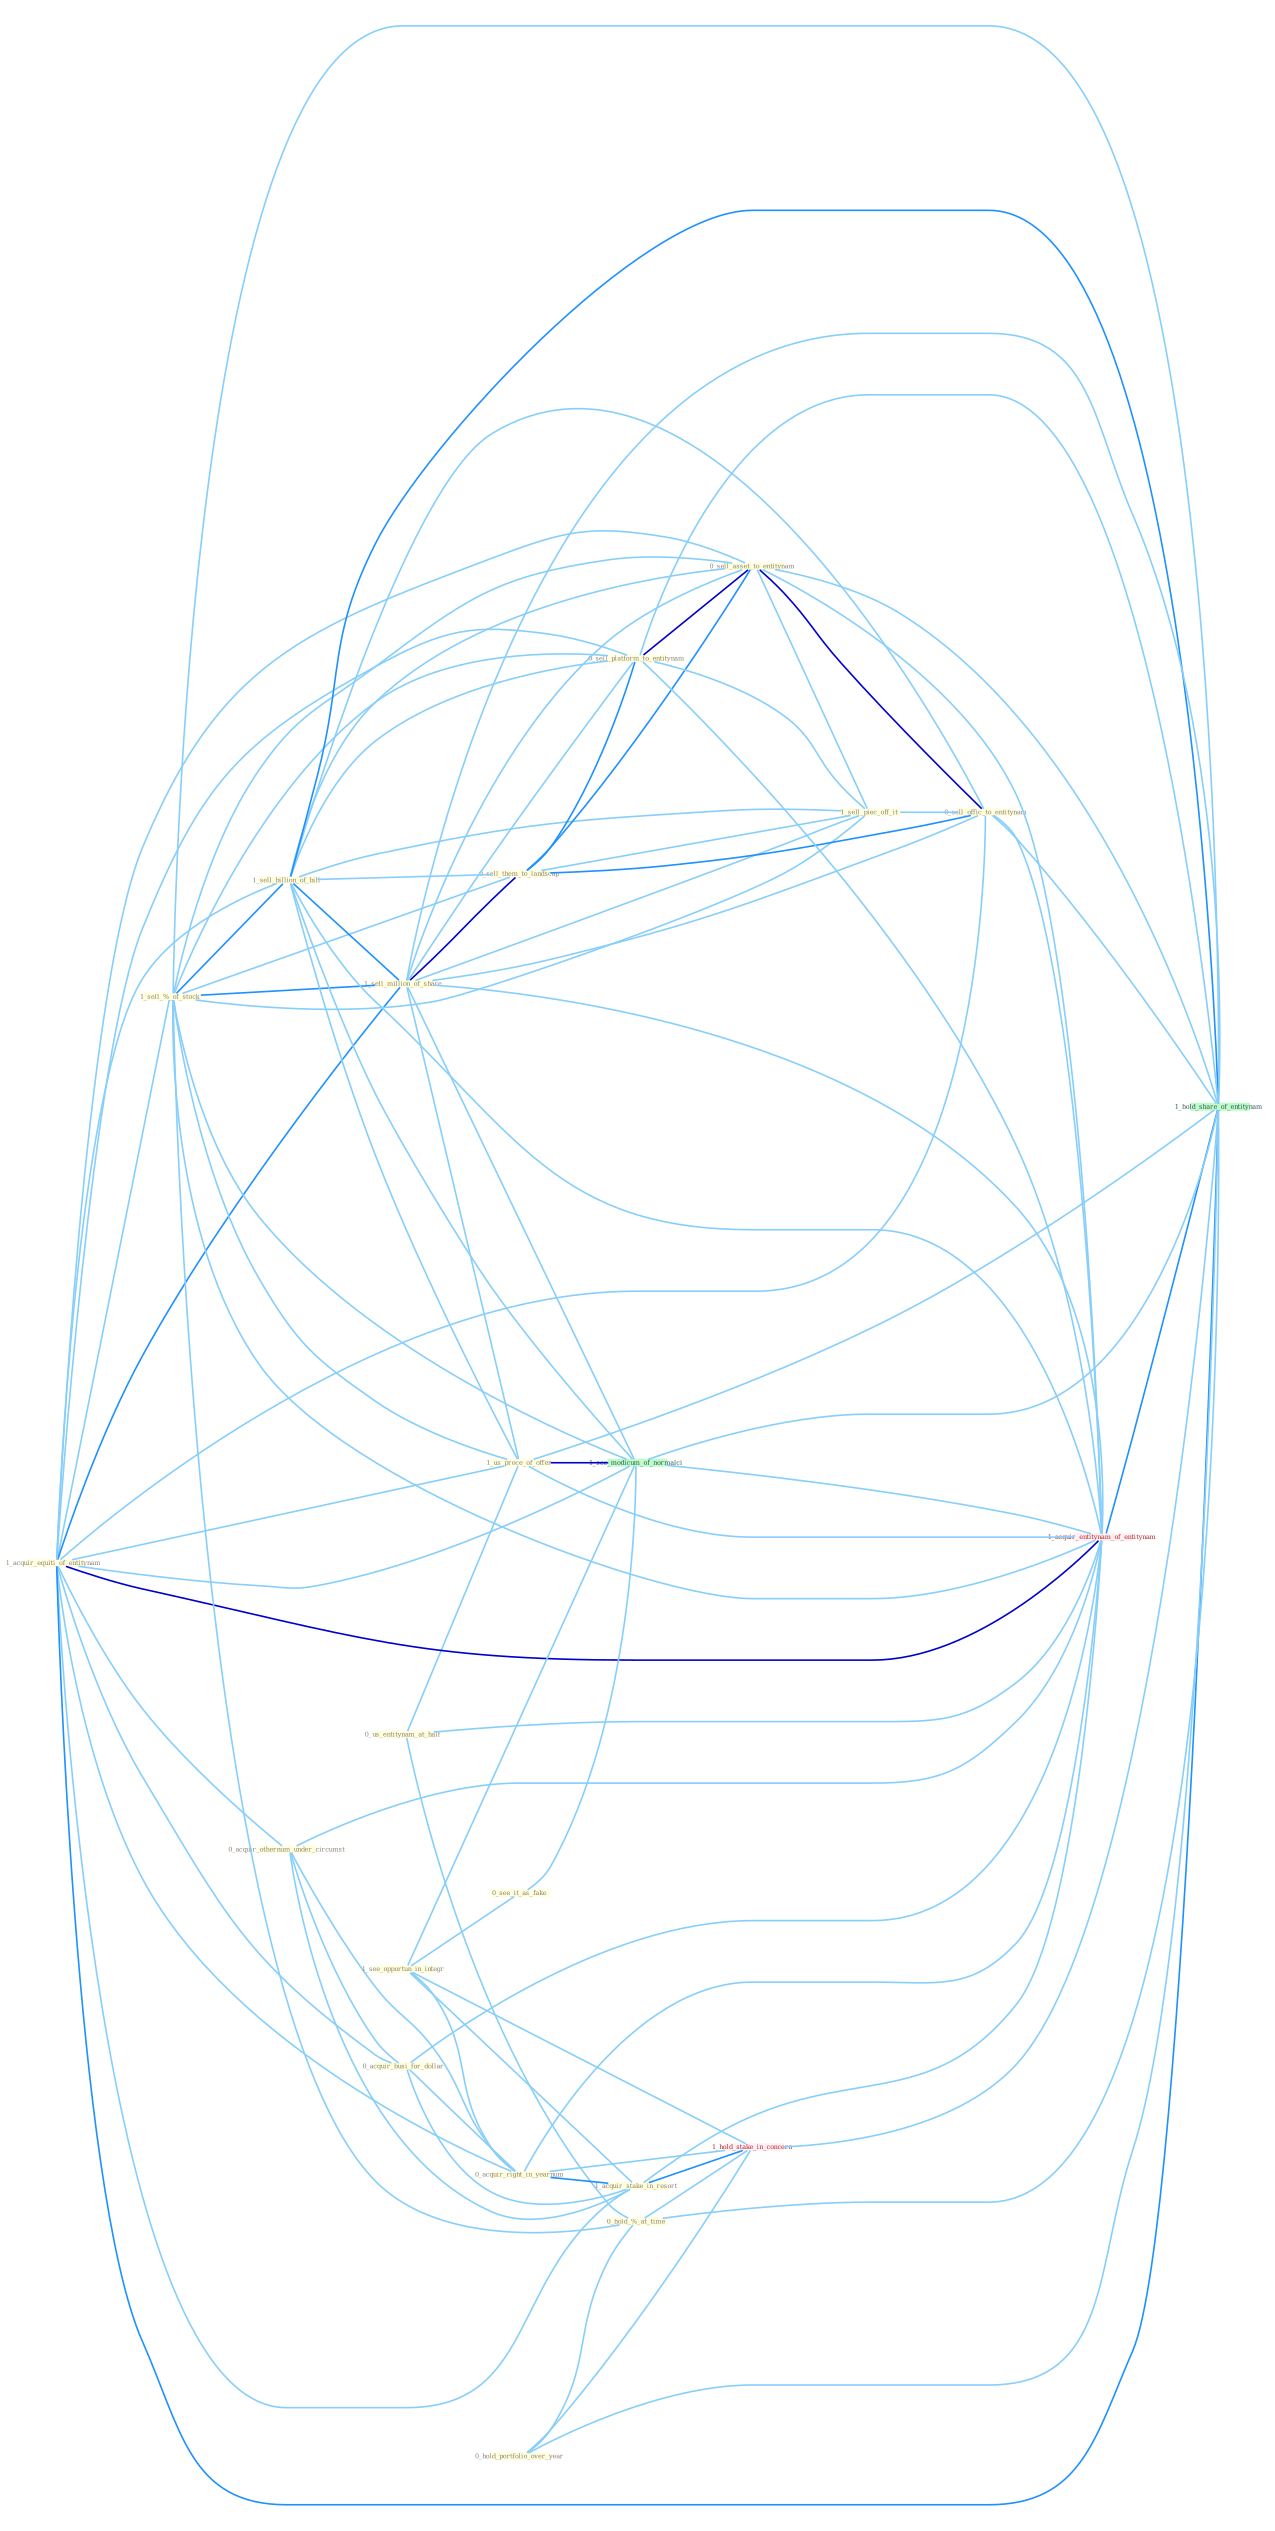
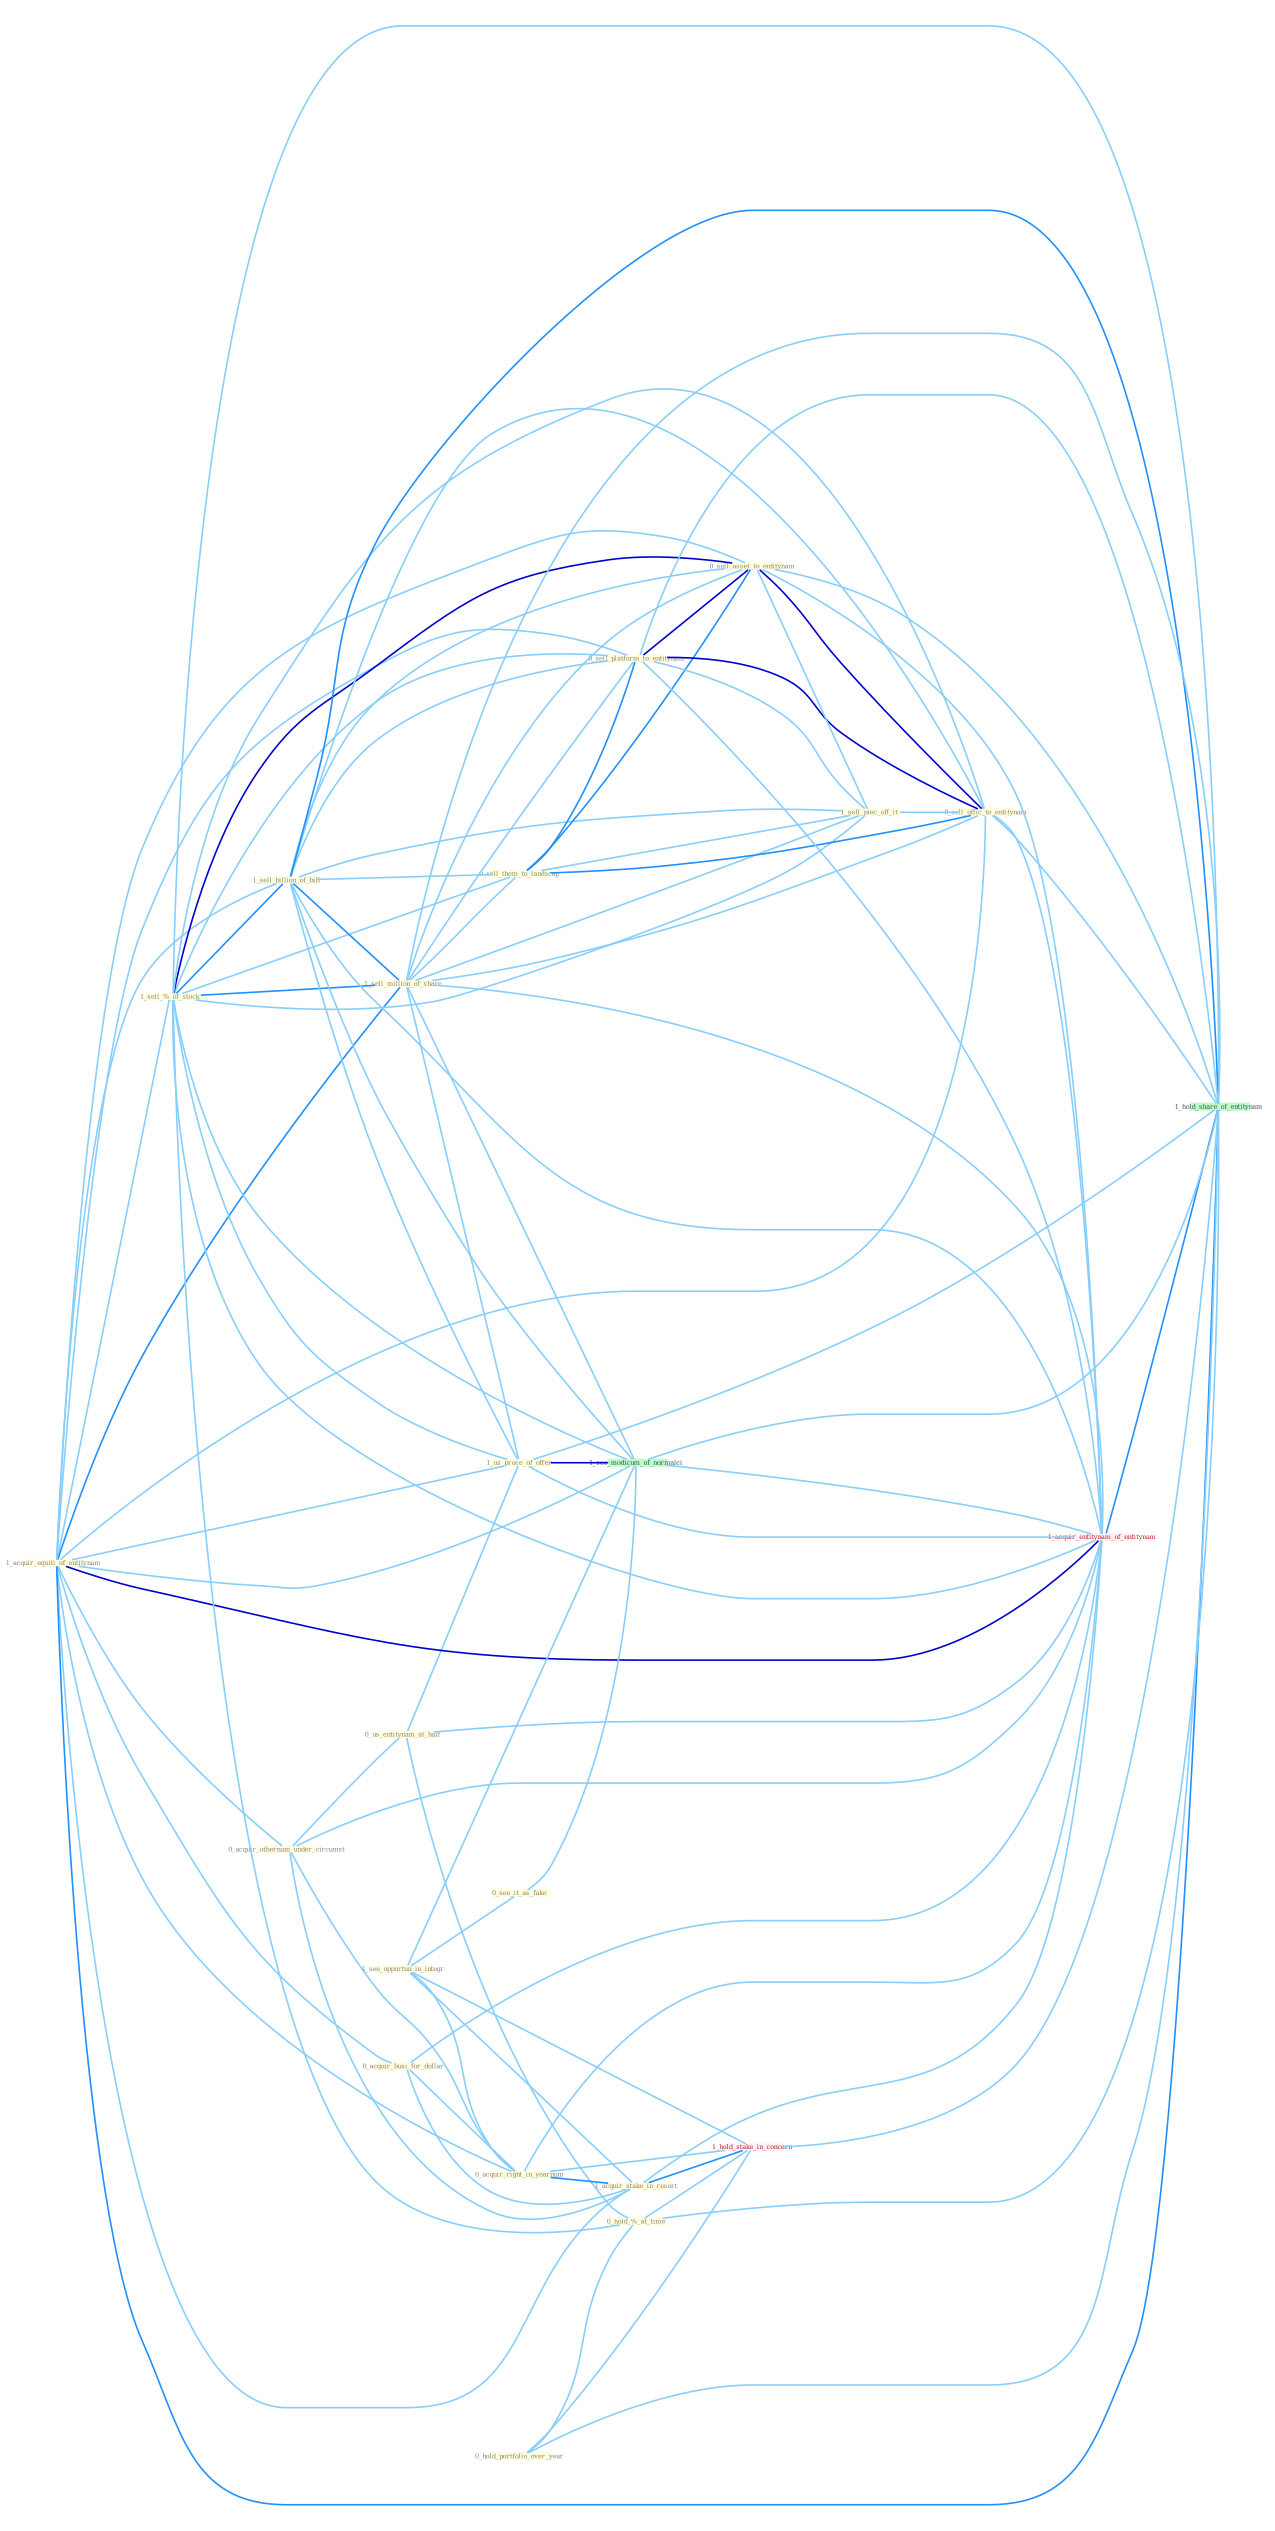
edge "0_sell_offic_to_entitynam" -- "1_sell_%_of_stock": added
edge "0_sell_asset_to_entitynam" -- "1_sell_%_of_stock": color #87cefa -> #0000cd
edge "0_sell_platform_to_entitynam" -- "0_sell_offic_to_entitynam": added
edge "0_sell_them_to_landscap" -- "1_sell_million_of_share": color #0000cd -> #87cefa
edge "0_acquir_othernum_under_circumst" -- "0_acquir_busi_for_dollar": now "0_acquir_othernum_under_circumst" -- "0_us_entitynam_at_half"
